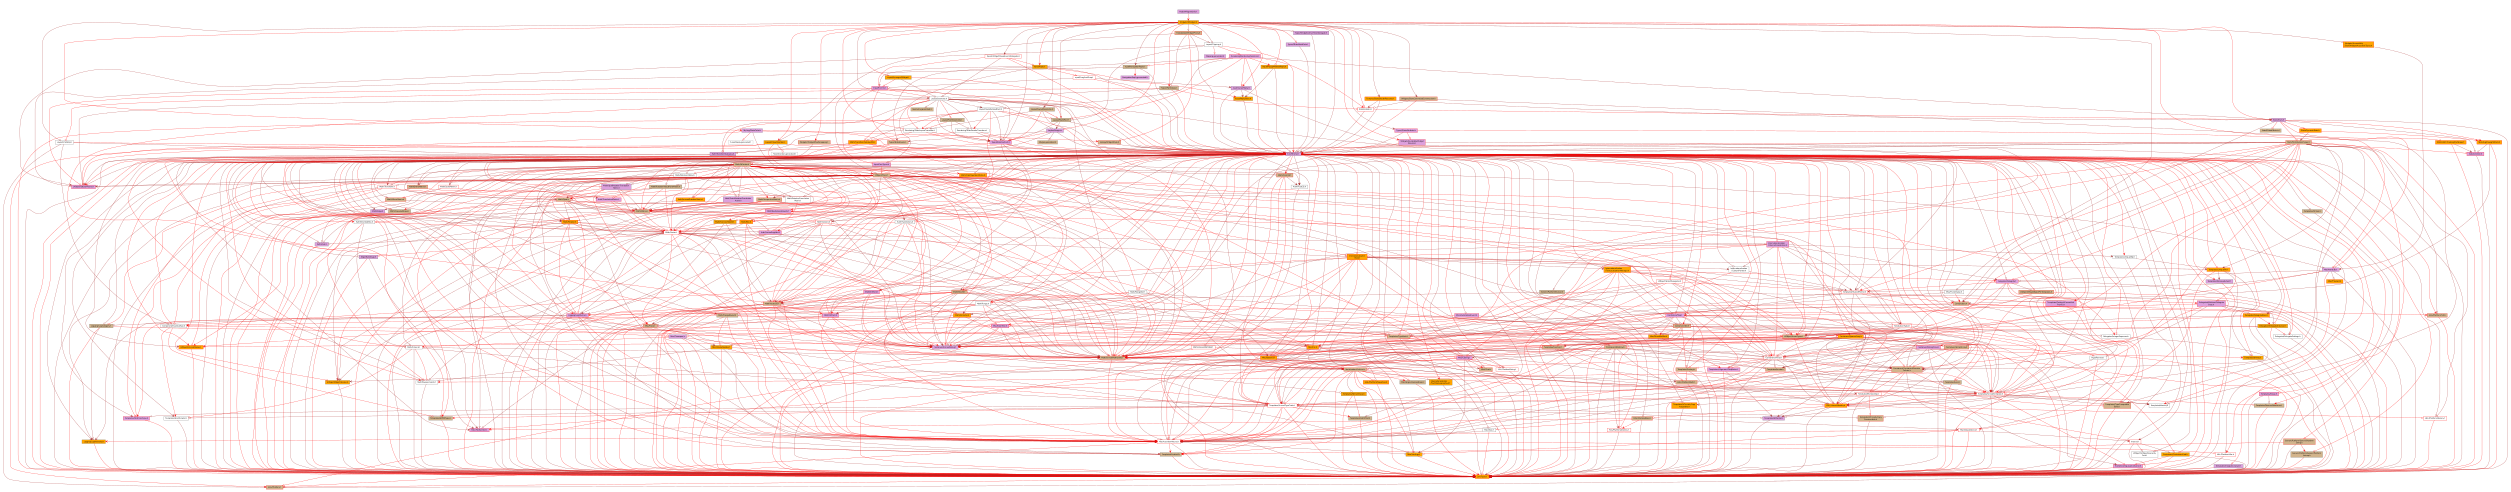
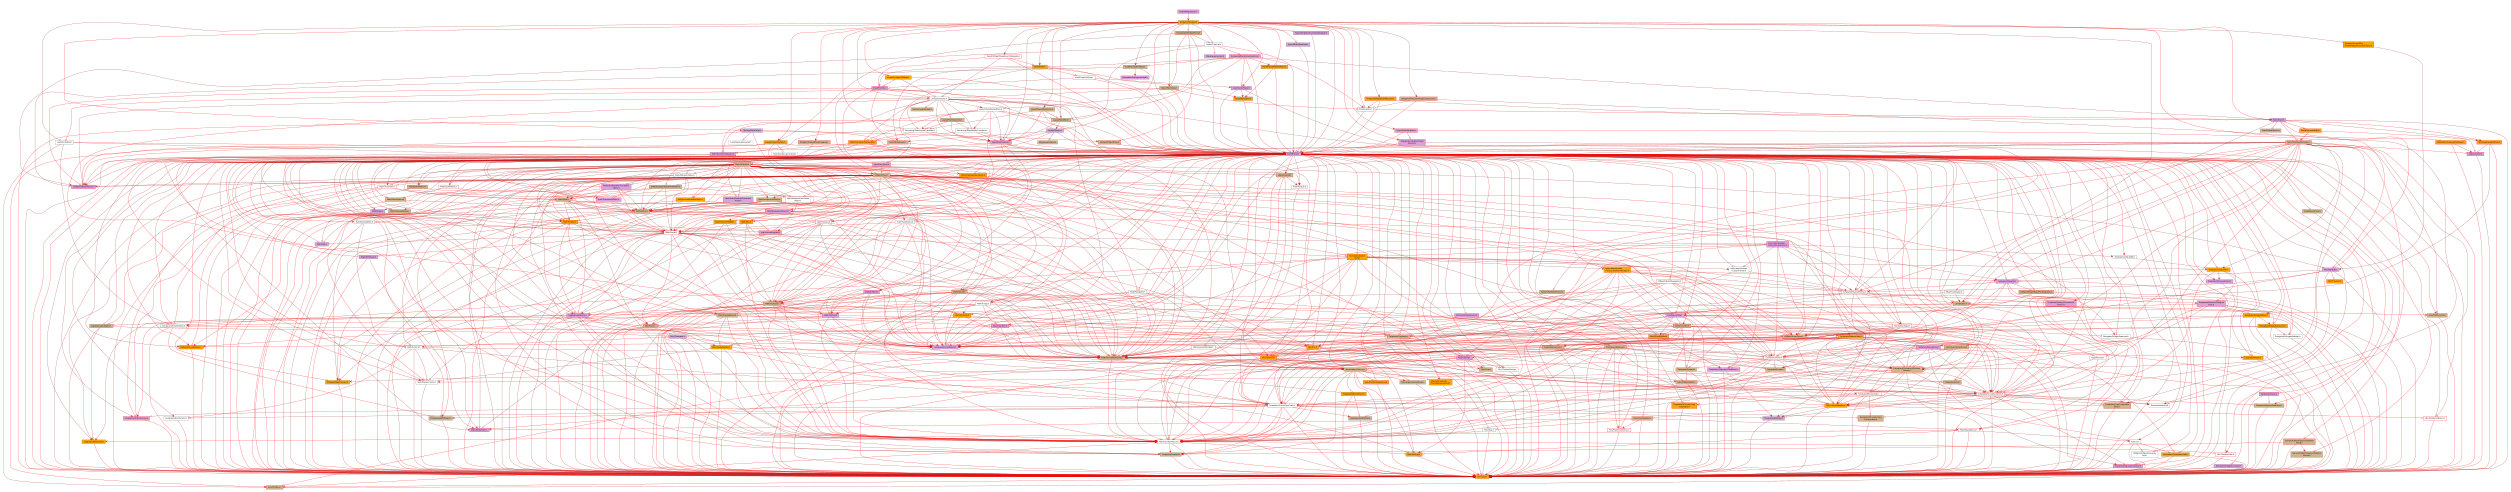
edge "Layout/Geometry.h" -> "CoreMinimal.h": now "Stats/StatsSystemTypes.h" -> "CoreMinimal.h"
edge "Containers/EnumAsByte.h" -> "Templates/IsArithmetic.h": now "Containers/EnumAsByte.h" -> "CoreTypes.h"
